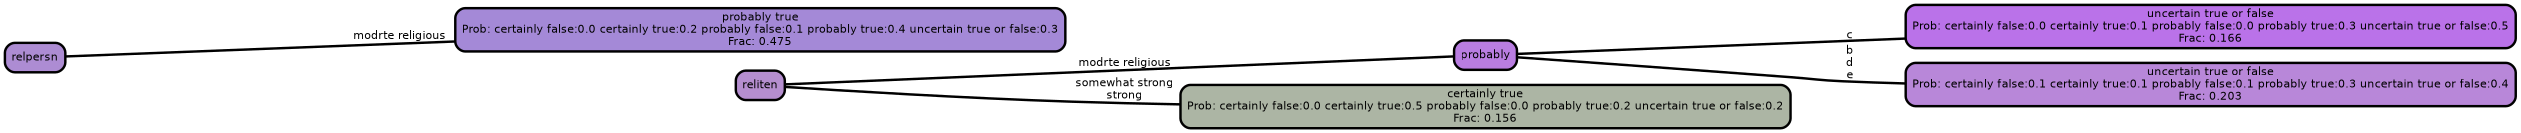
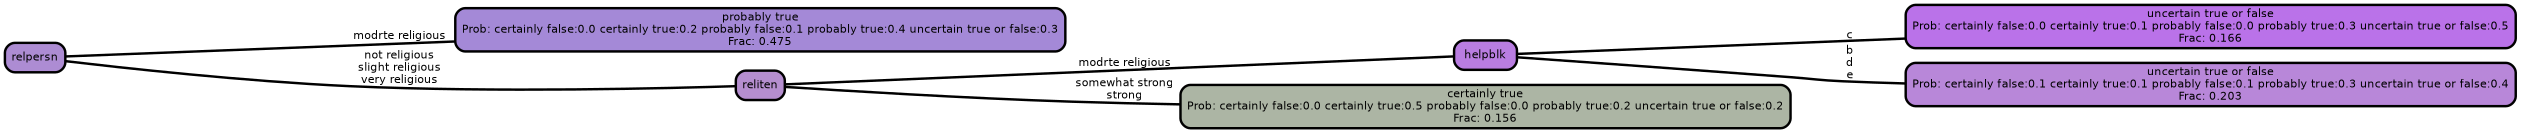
node "probably": label "probably" -> "helpblk"
edge "relpersn" -- "reliten": added, label "not religious slight religious very religious"
